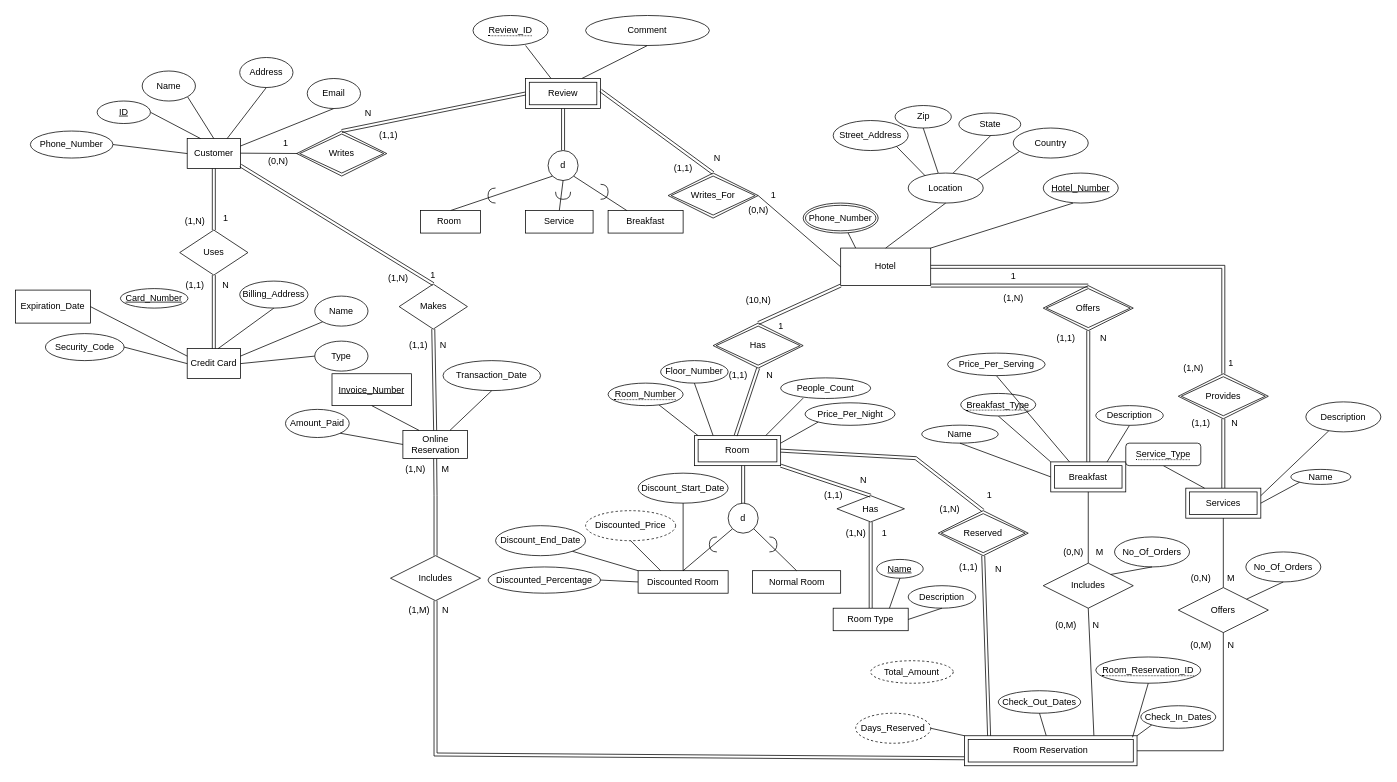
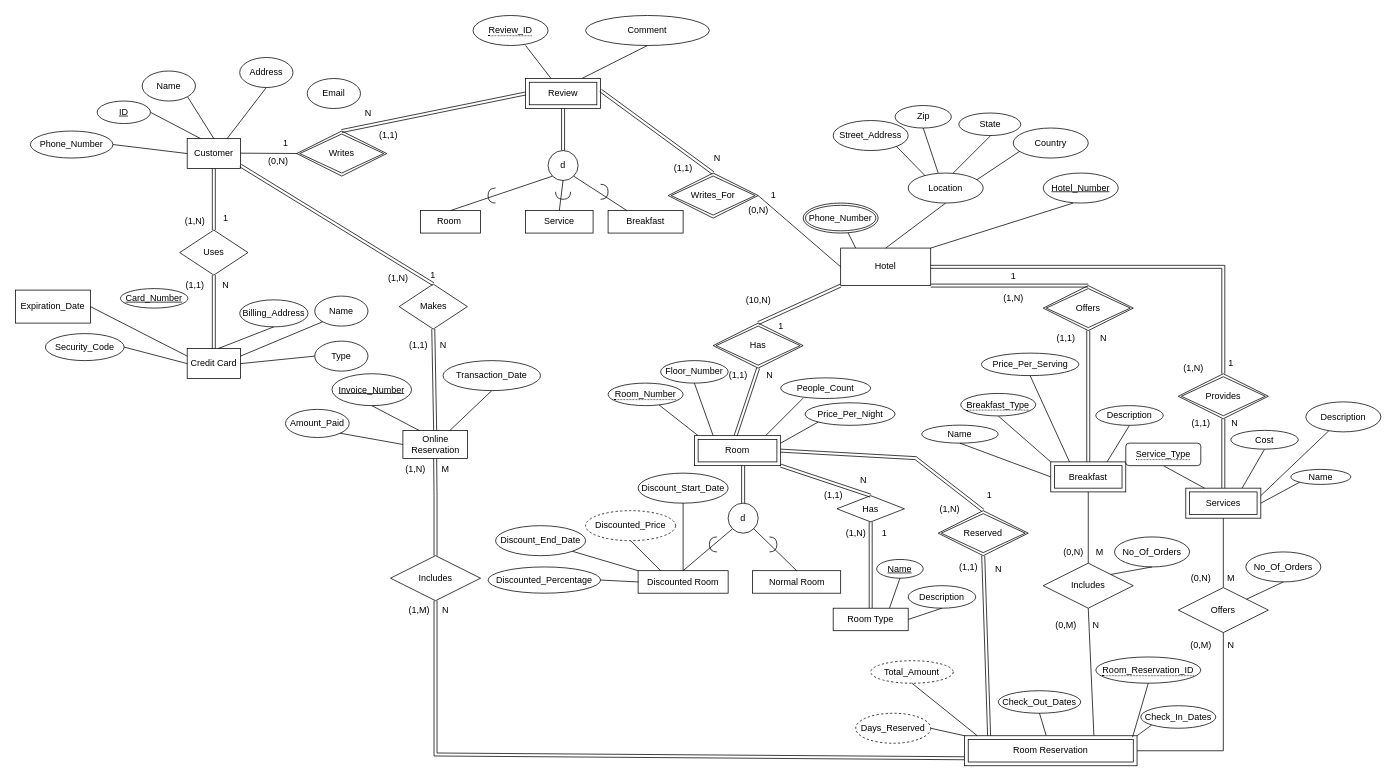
edge "Email" -- "Customer": removed
node "Billing_Address": moved (274, 294) -> (274, 313)
node "Price_Per_Serving": moved (996, 364) -> (1030, 364)
node "Invoice_Number": shape rectangle -> ellipse
node "Cost": added
edge "Cost" -- "Services": added
edge "Total_Amount" -- "Room Reservation": added
